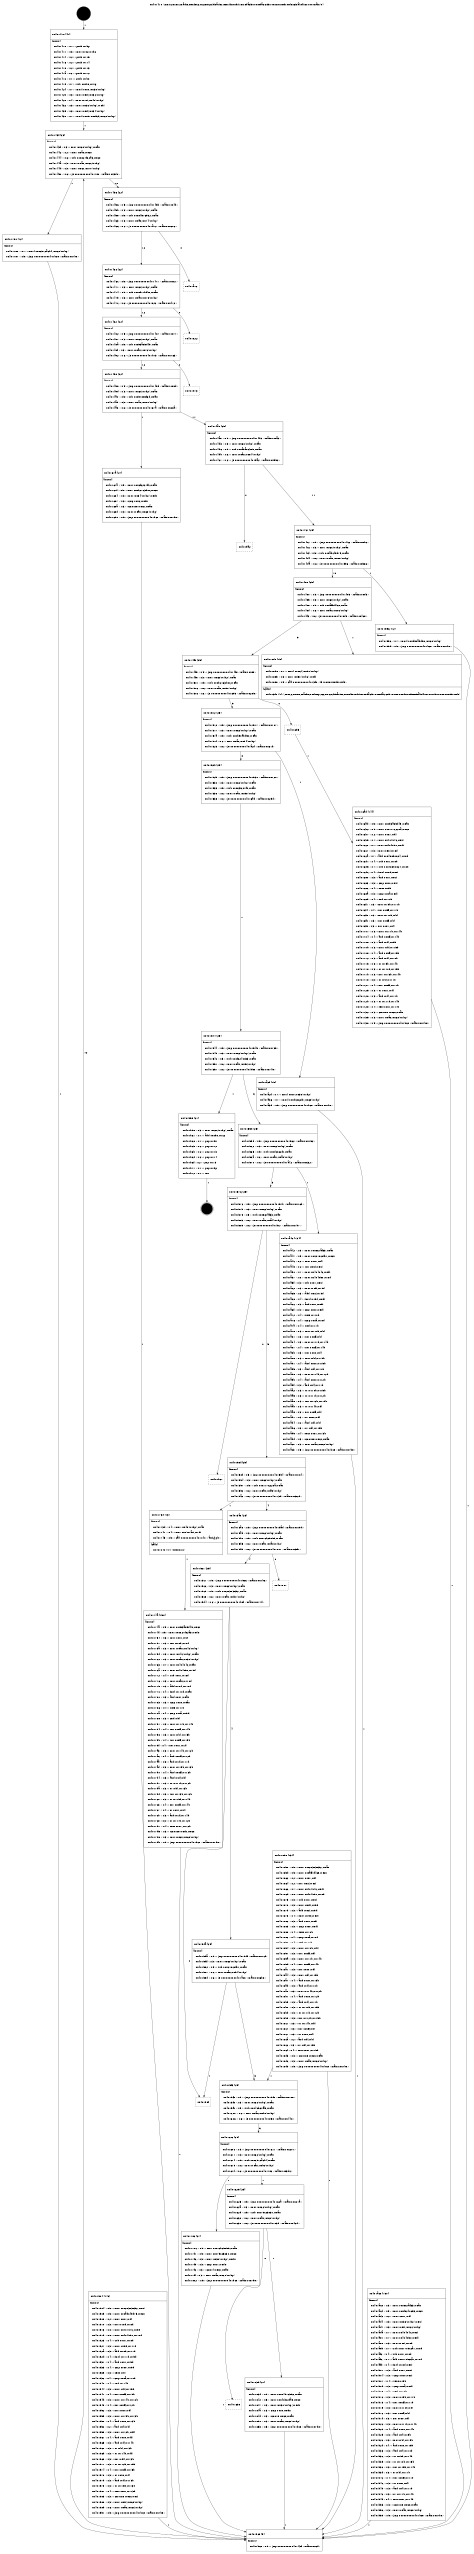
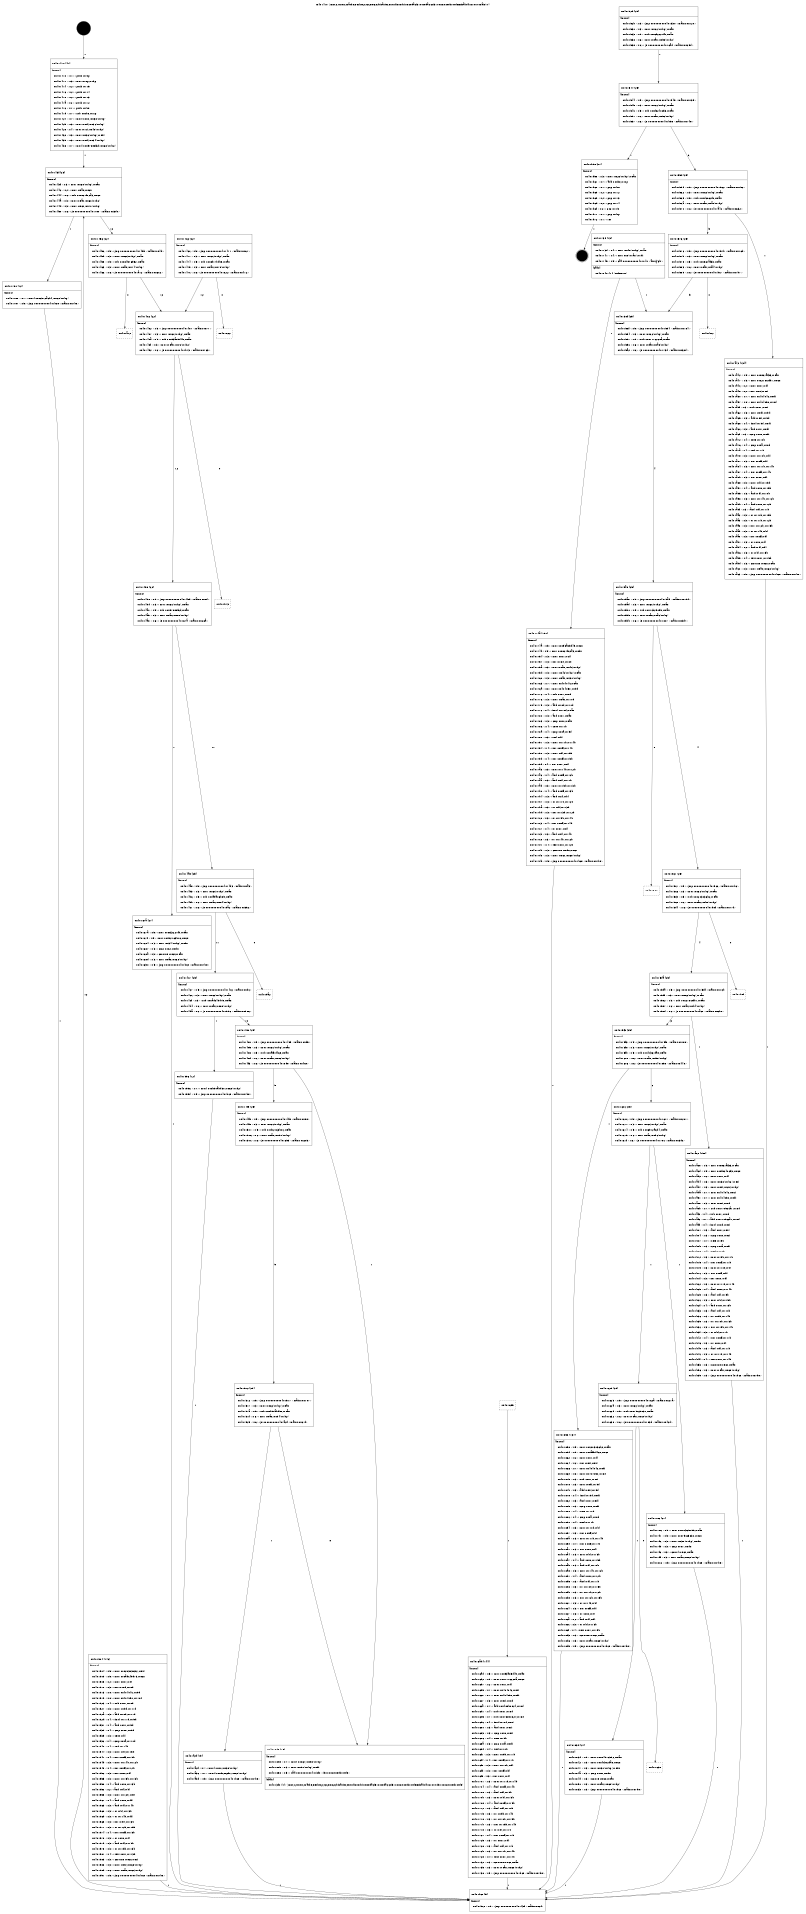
edge "0x401456 [22]" -> "0x40146c [22]": now "0x401456 [22]" -> "0x401482 [22]"
edge "0x4014f9 [25]" -> "0x401695": removed, label "0"
edge "0x401512 [25]" -> "0x40152b [25]": now "0x401512 [25]" -> "0x4018de [15]"
edge "0x40158f [25]" -> "0x40173d [13]": reversed
edge "0x4015da [25]" -> "0x401b8f": now "0x4015da [25]" -> "0x401ac8 [150]"
edge "0x401858 [134]" -> "0x4015f3 [25]": reversed
